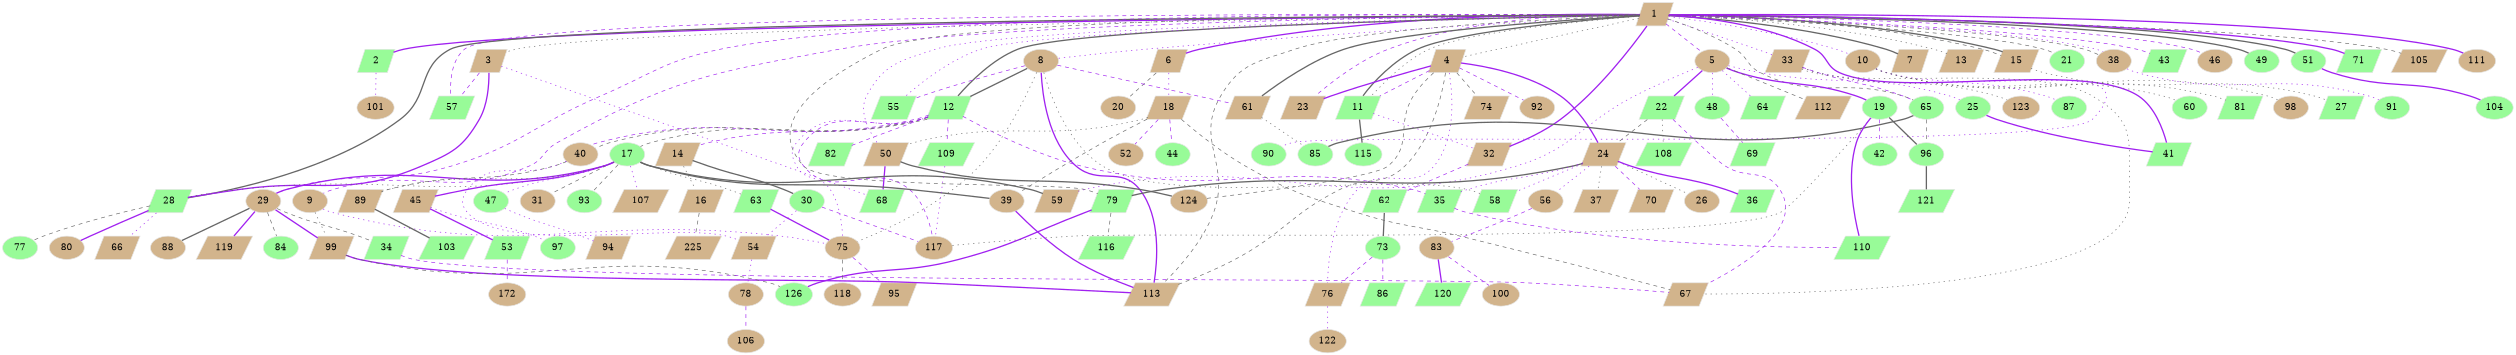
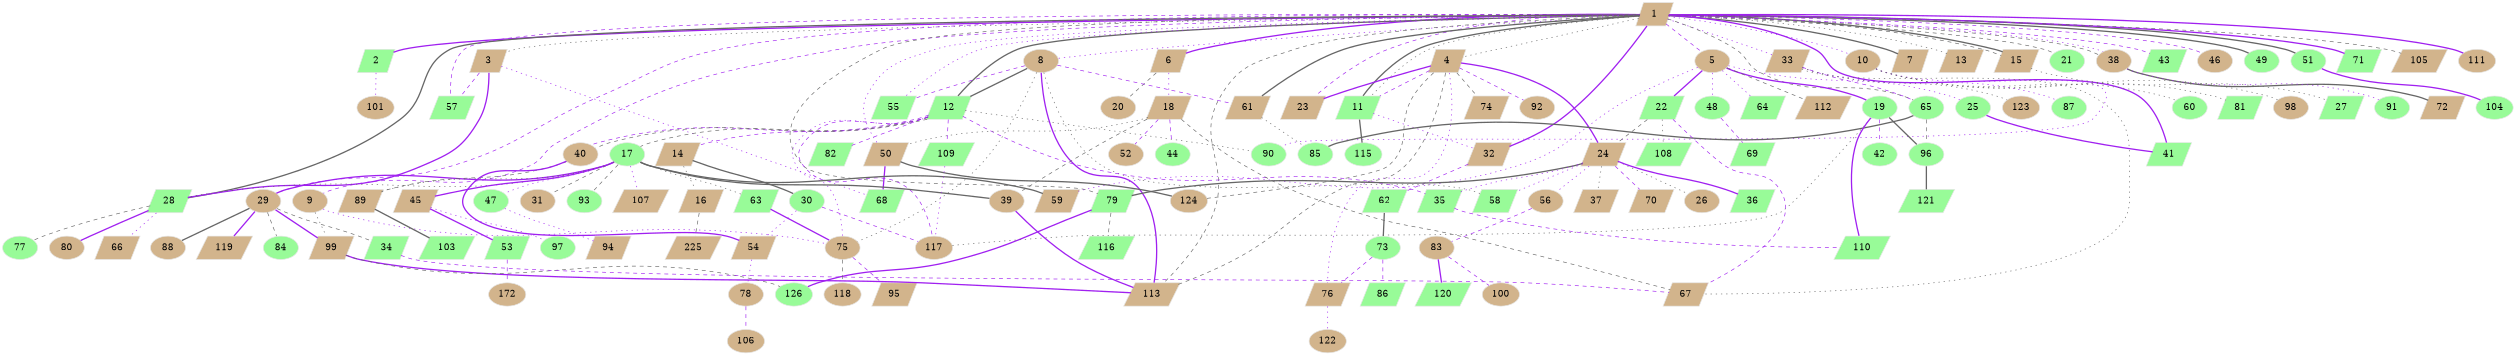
node "72": added
edge "12" -- "90": added
edge "40" -- "54": style dotted -> bold
